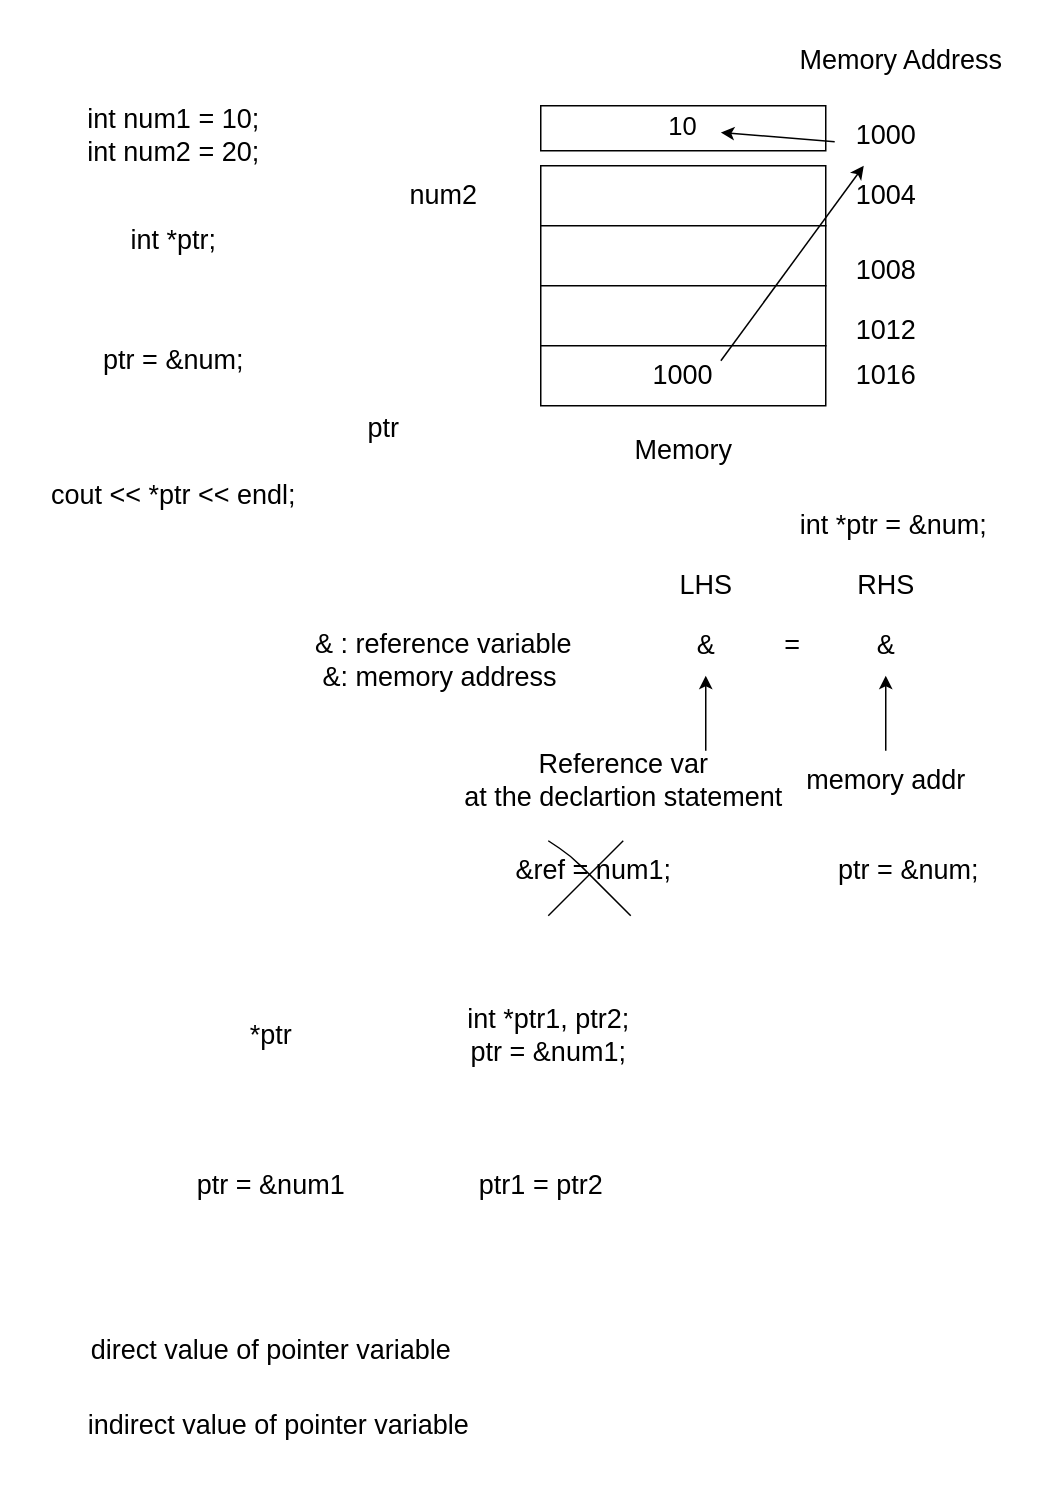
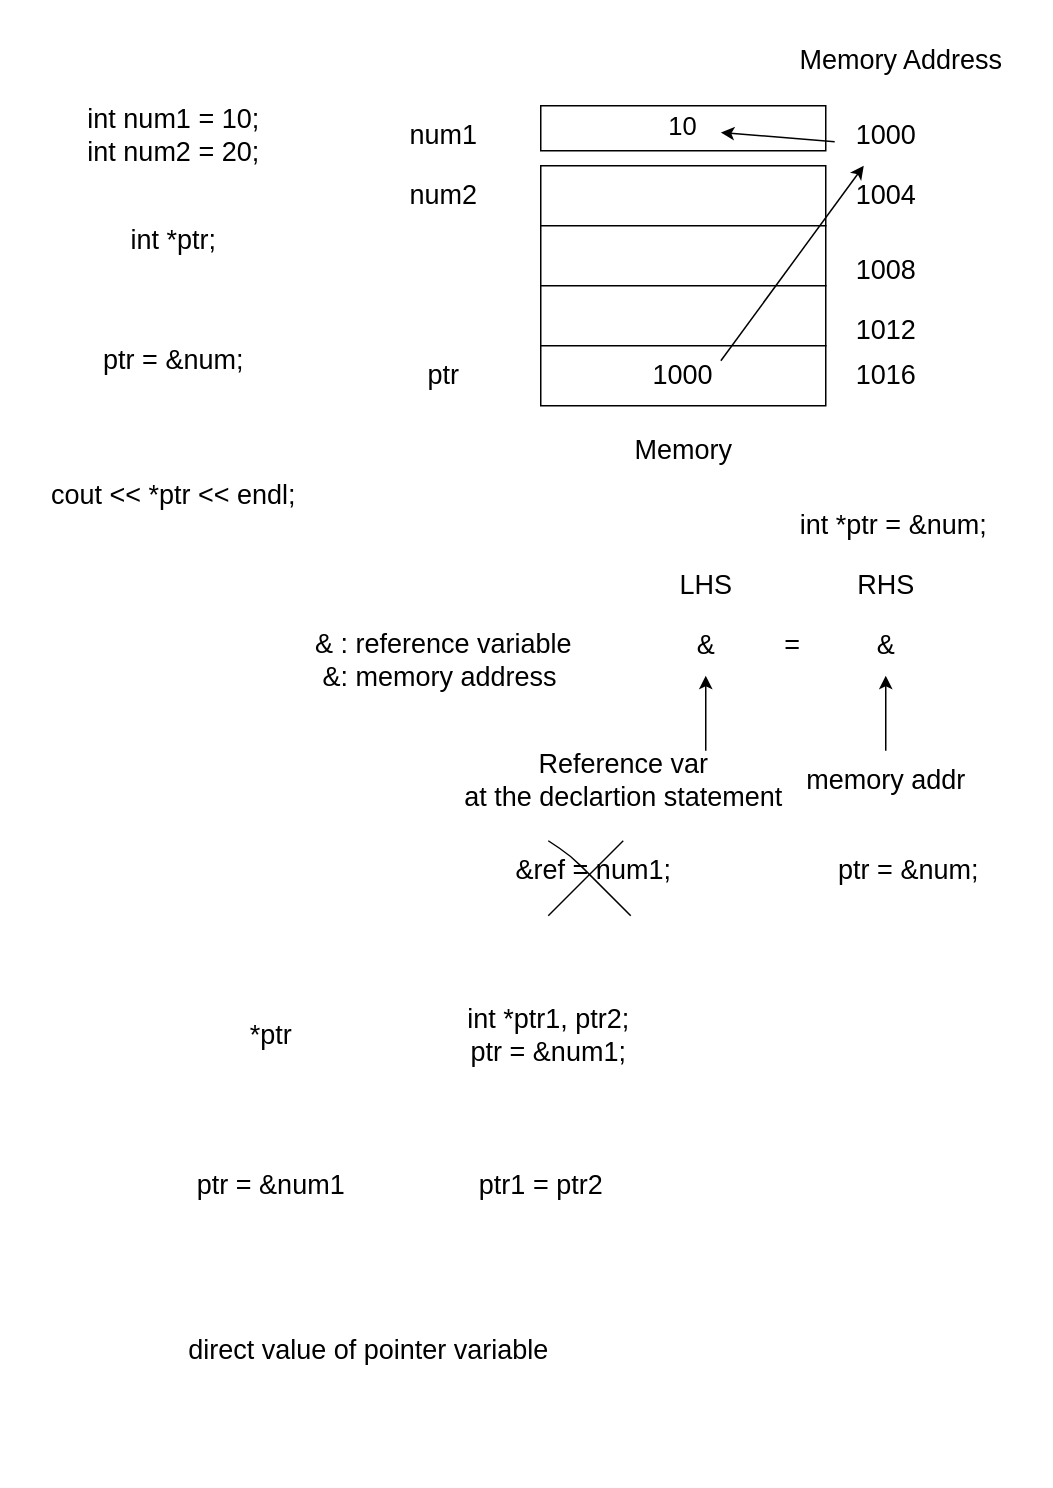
node "num1": added
node "ptr": moved (383, 428) -> (443, 376)
node "direct value of pointer variable": moved (271, 1351) -> (368, 1351)
node "indirect value of pointer variable": removed
